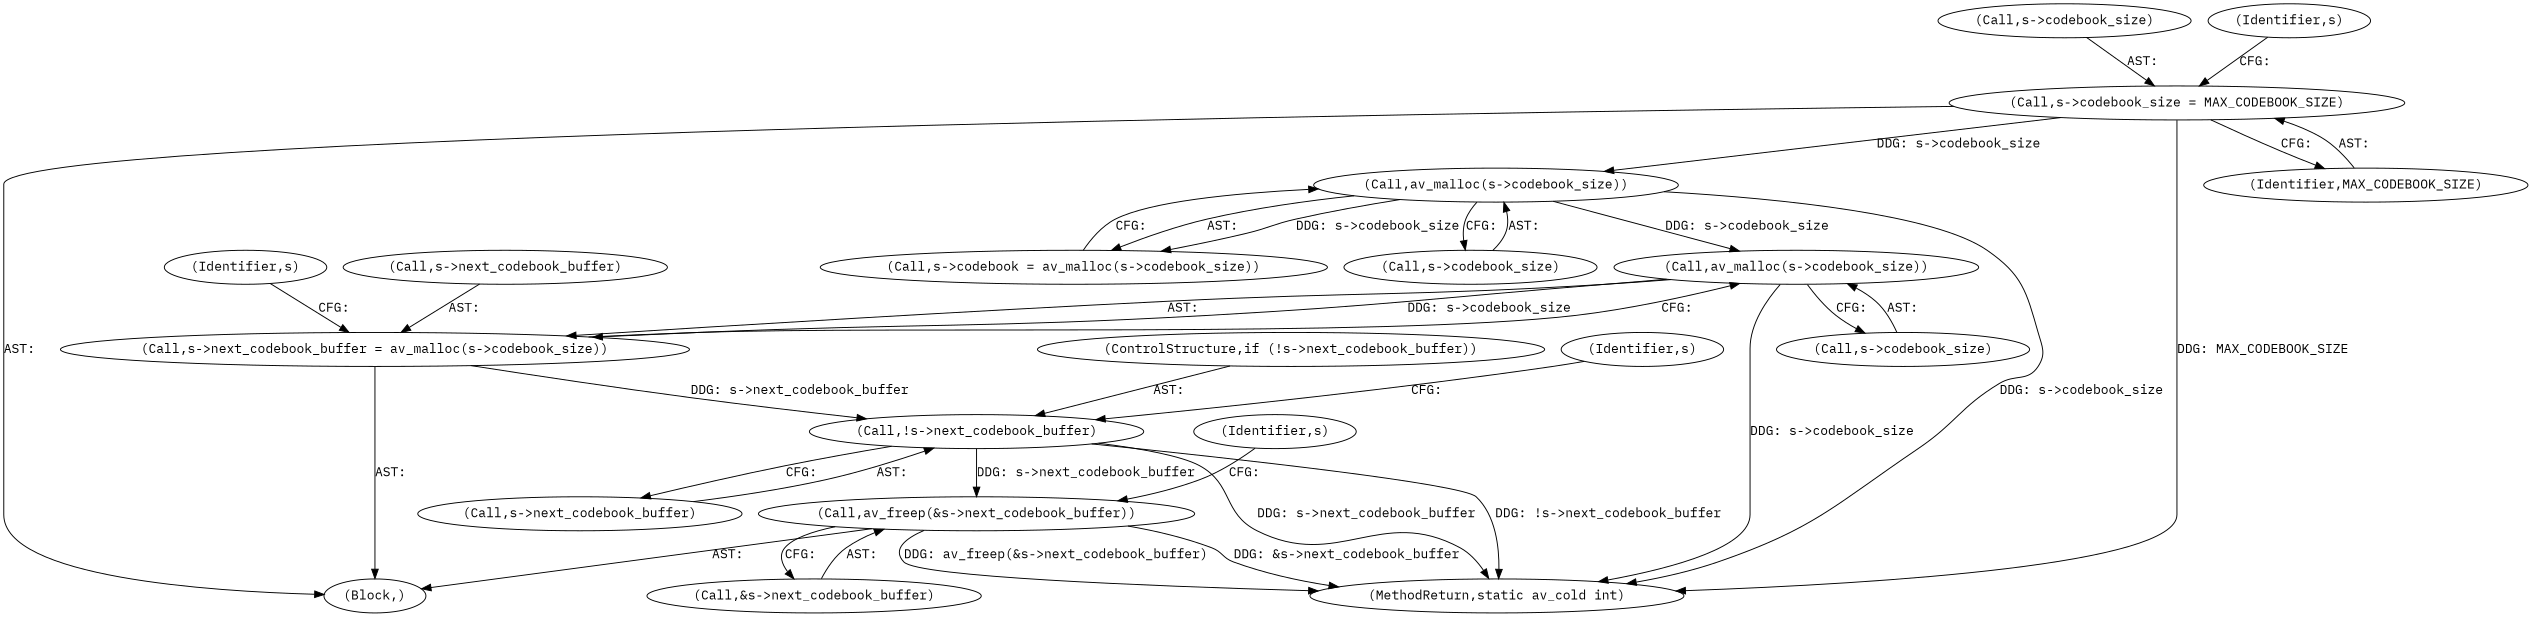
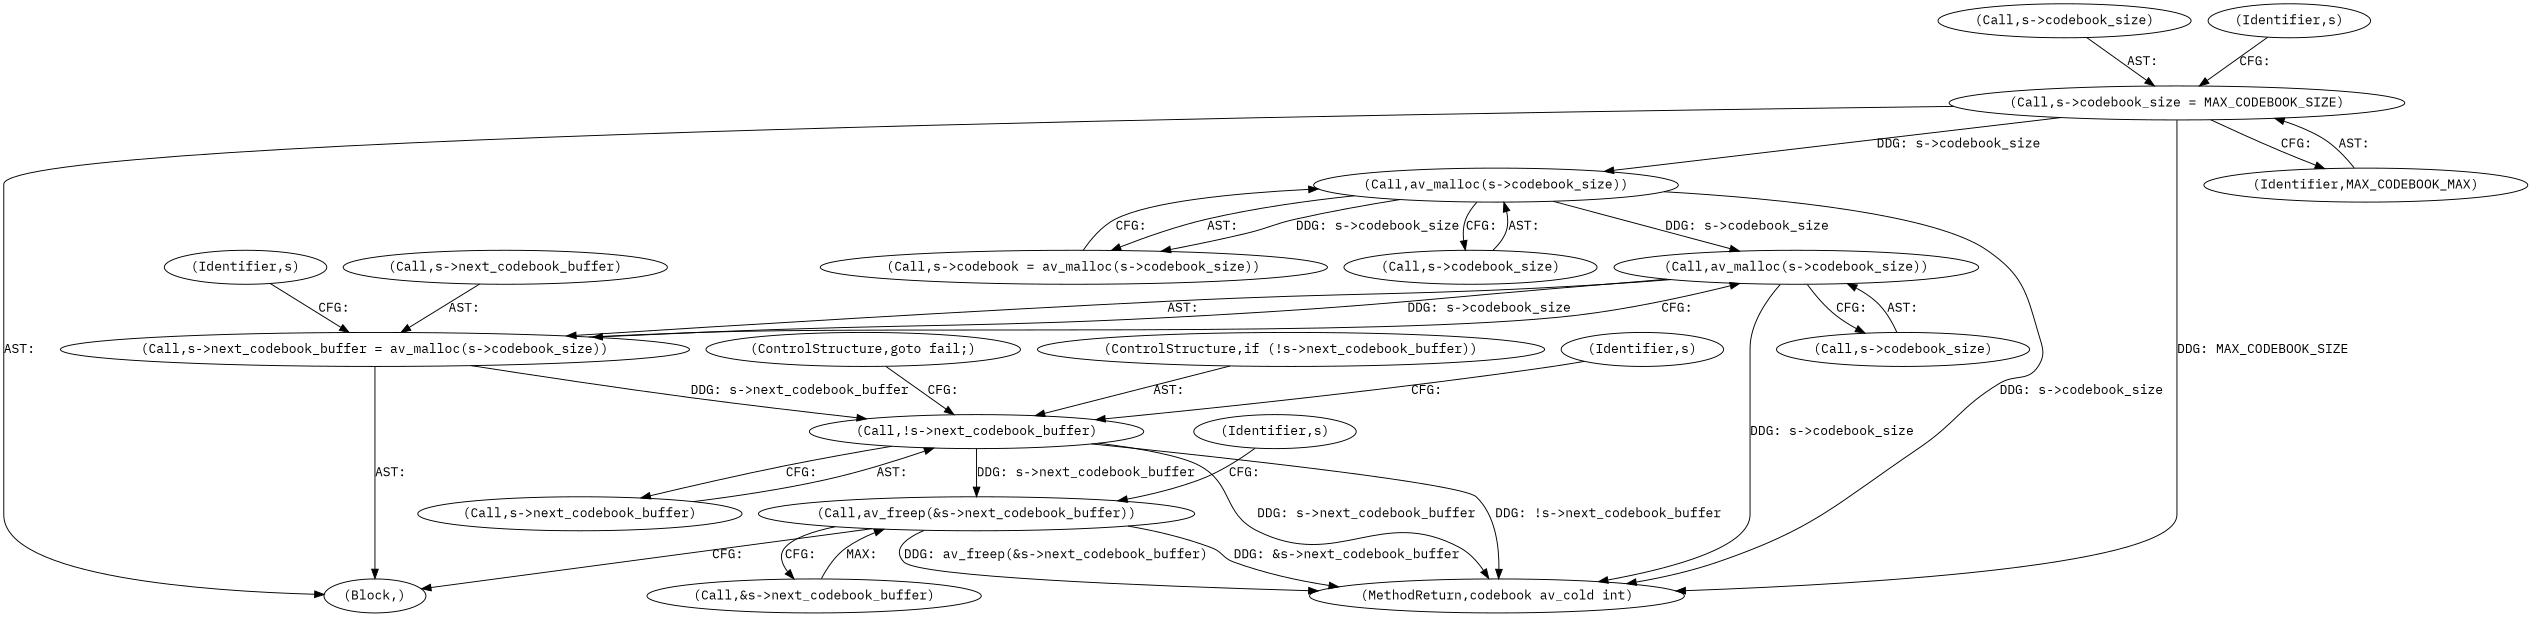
node "(Identifier,MAX_CODEBOOK_SIZE)": label "(Identifier,MAX_CODEBOOK_SIZE)" -> "(Identifier,MAX_CODEBOOK_MAX)"
node "(ControlStructure,goto fail;)": added
edge "(Call,av_freep(&s->next_codebook_buffer))" -> "(Block,)": label "AST: " -> "CFG: "
edge "(Call,&s->next_codebook_buffer)" -> "(Call,av_freep(&s->next_codebook_buffer))": label "AST: " -> "MAX: "
node "(MethodReturn,static av_cold int)": label "(MethodReturn,static av_cold int)" -> "(MethodReturn,codebook av_cold int)"
